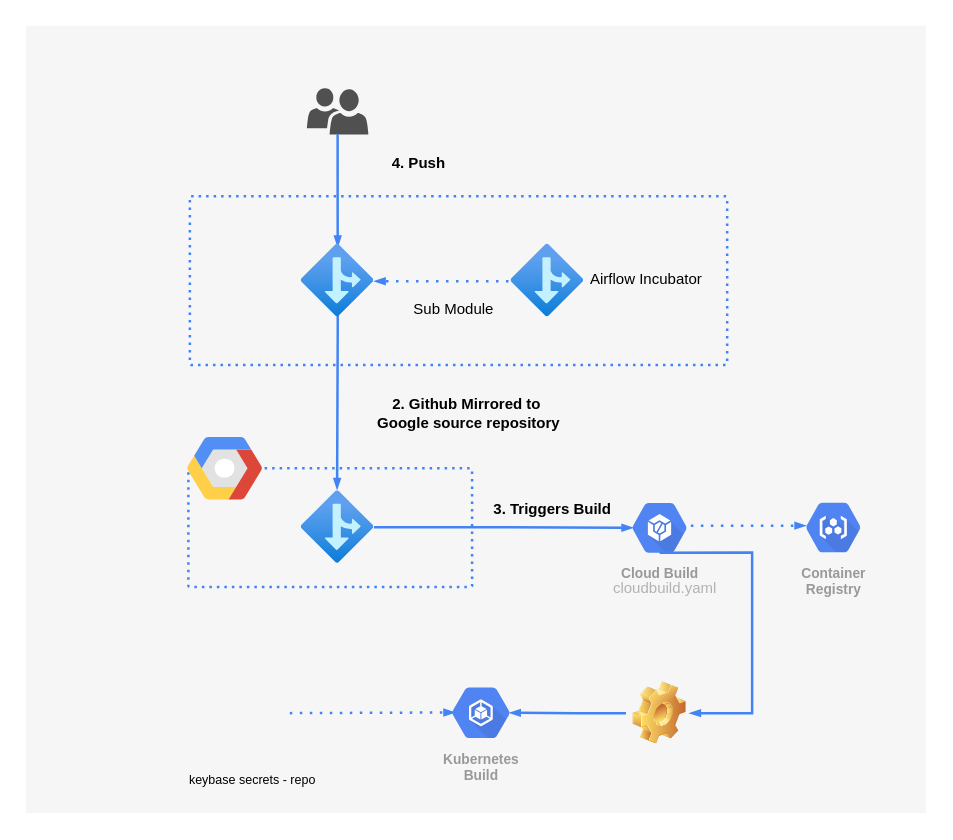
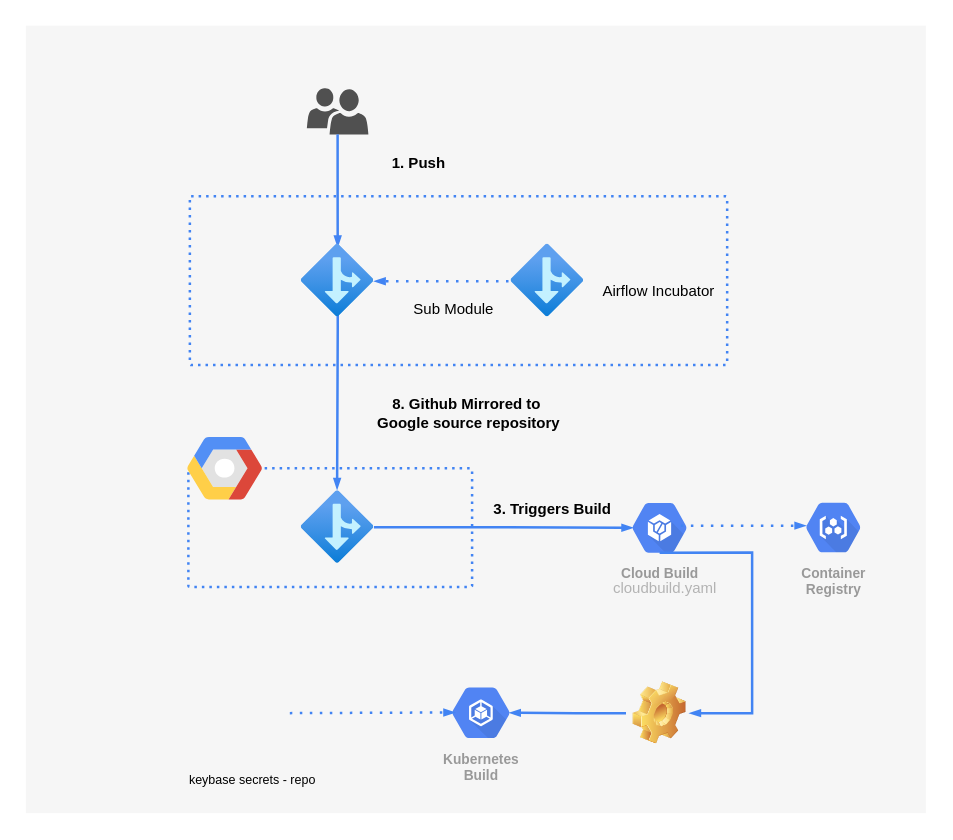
node "4. Push": label "4. Push" -> "1. Push"
node "Airflow Incubator": moved (646, 279) -> (658, 292)
node "2. Github Mirrored to Google source repository": label "2. Github Mirrored to Google source repository" -> "8. Github Mirrored to Google source repository"
